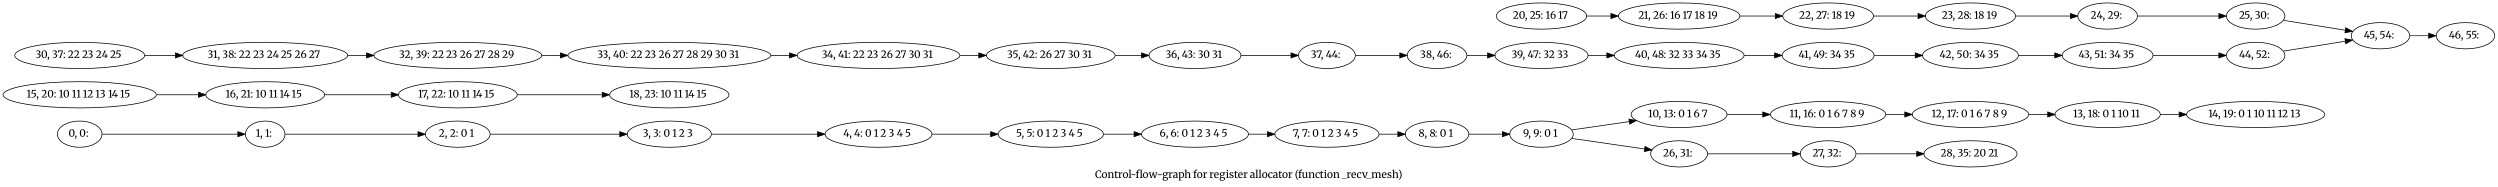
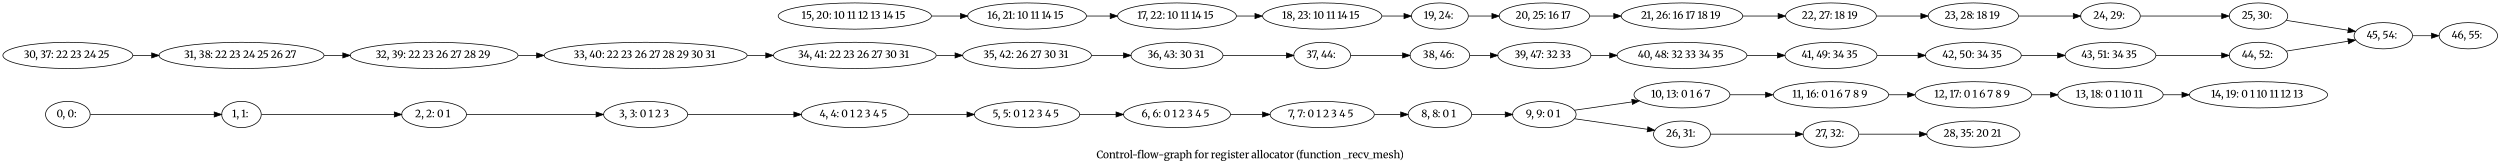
node "19, 24:": added
